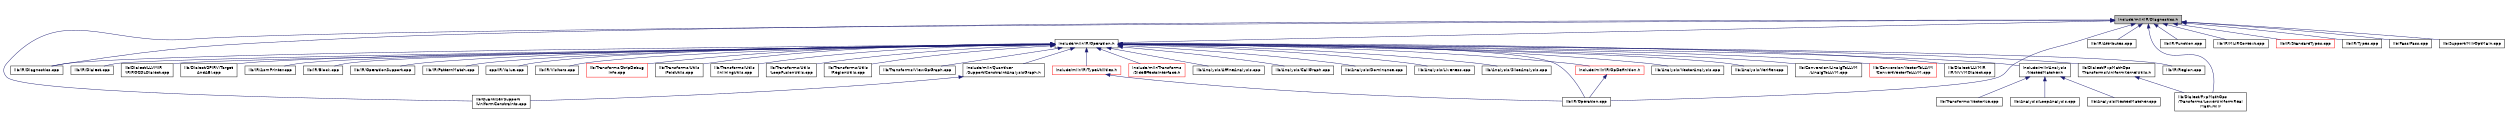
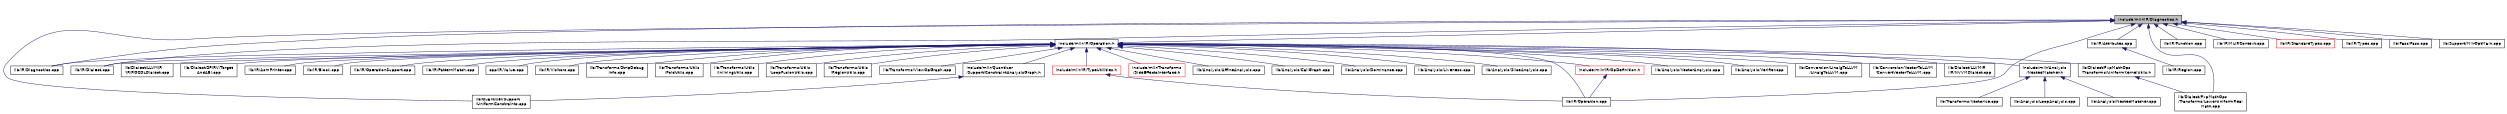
edge "lib/IR/Dialect.cpp" -> "include/mlir/IR/Diagnostics.h": added
edge "lib/IR/Region.cpp" -> "include/mlir/IR/Operation.h": now "lib/IR/Region.cpp" -> "lib/IR/Attributes.cpp"
node "lib/Transforms/StripDebug Info.cpp": color red -> black
node "lib/Conversion/VectorToLLVM /ConvertVectorToLLVM.cpp": color red -> black
node "lib/Dialect/FxpMathOps /Transforms/LowerUniformReal Math.mlir": label "lib/Dialect/FxpMathOps /Transforms/LowerUniformReal Math.mlir" -> "lib/Dialect/FxpMathOps /Transforms/LowerUniformReal Math.cpp"
